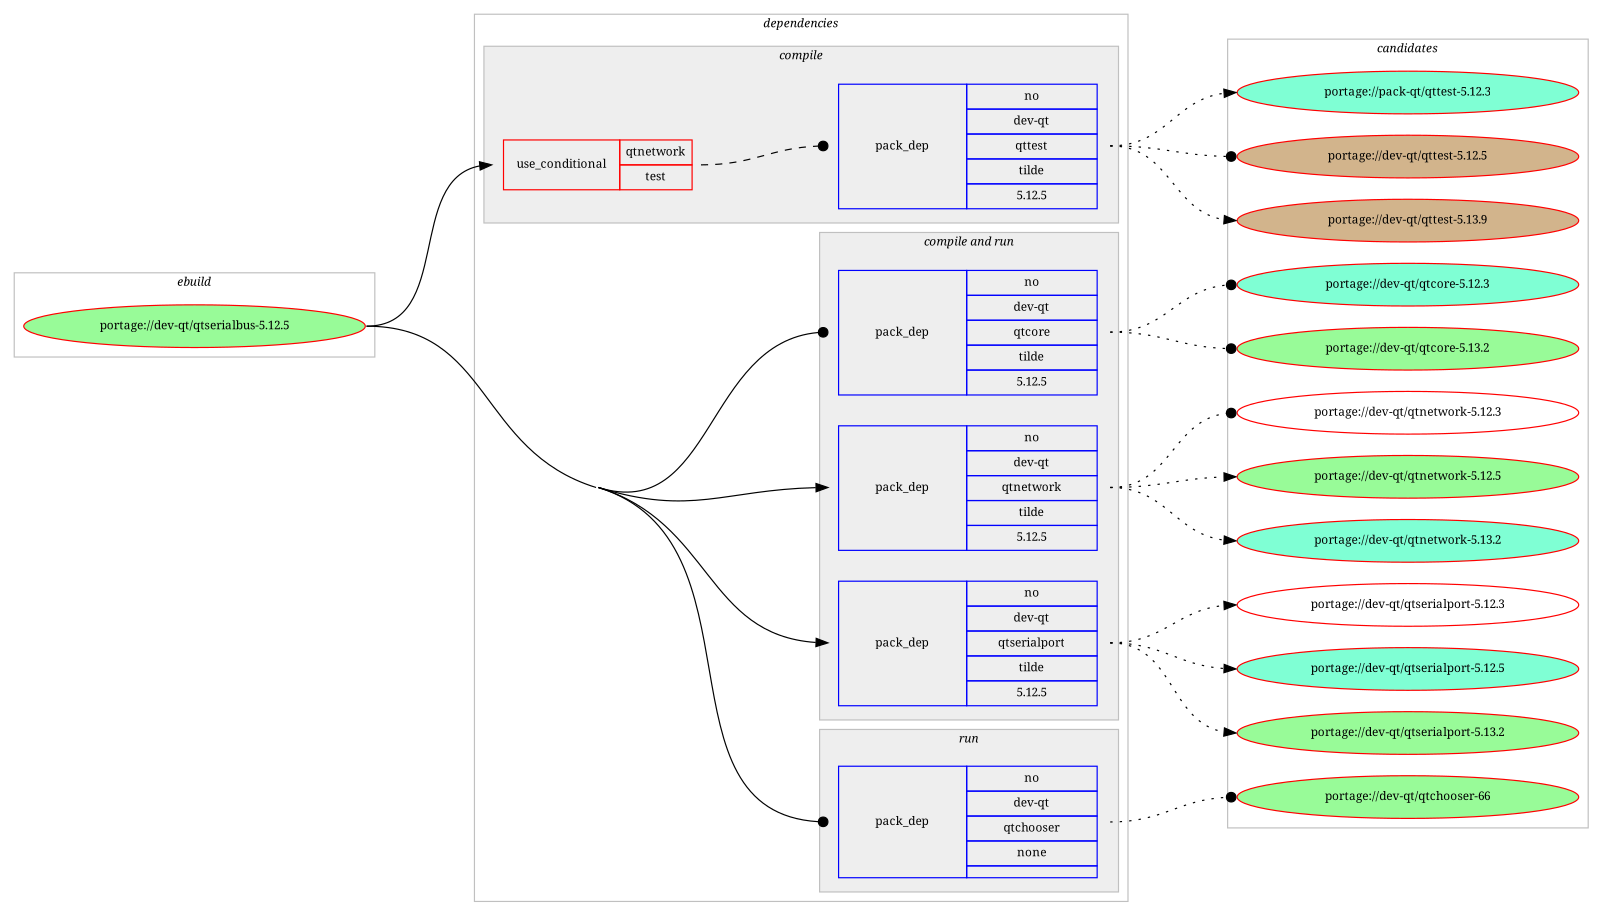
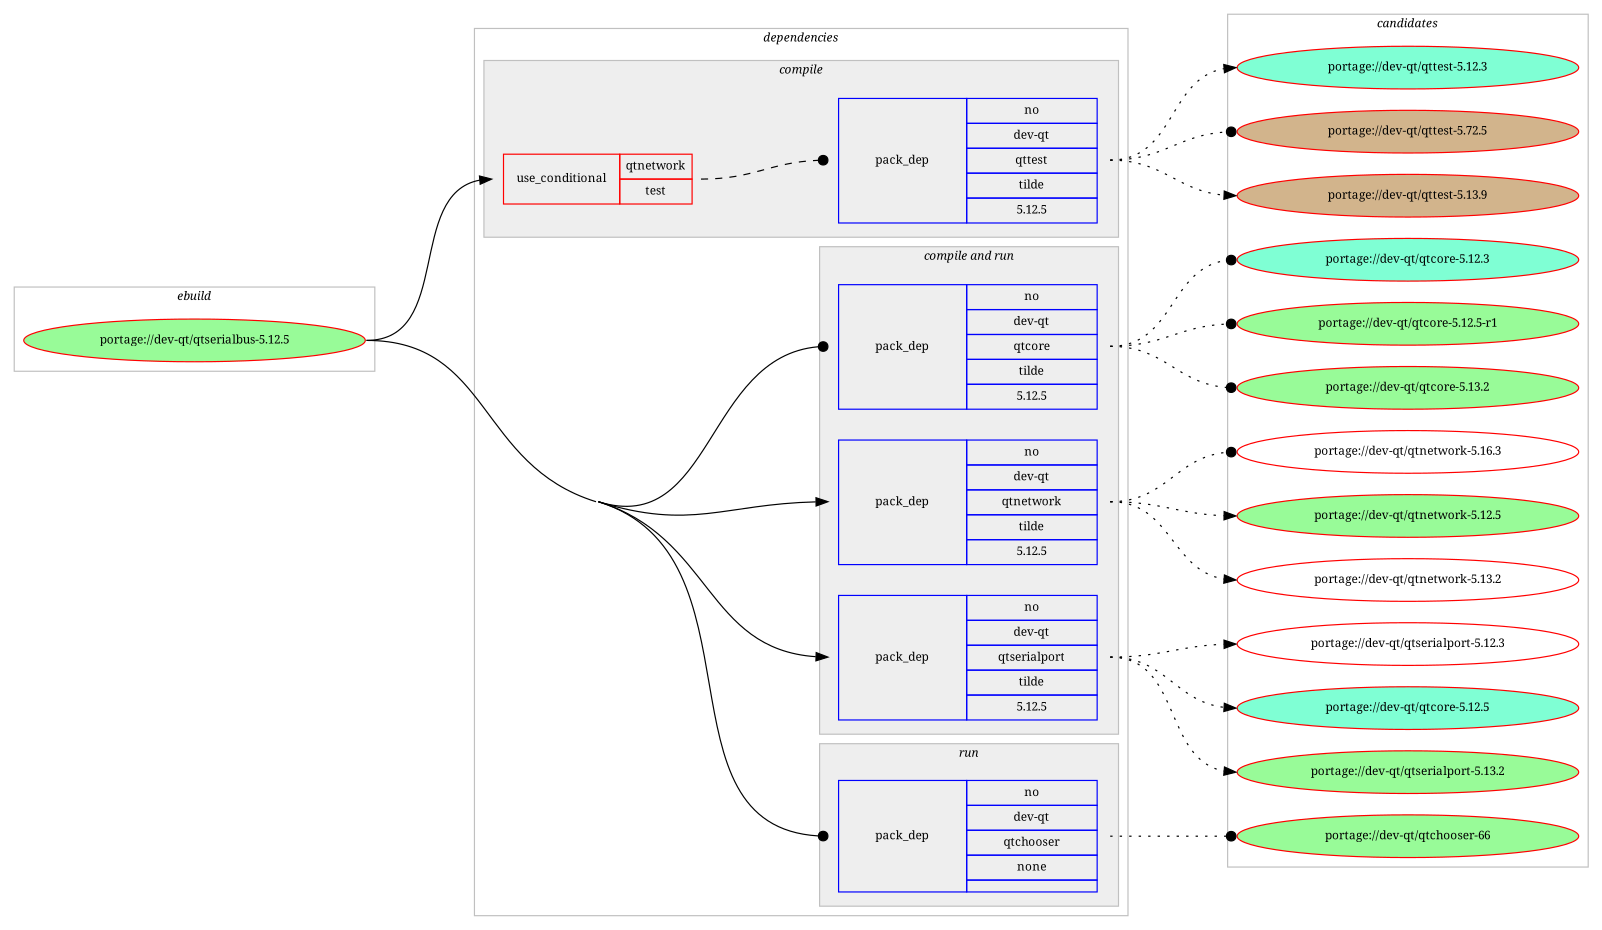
node "portage://pack-qt/qttest-5.12.3": label "portage://pack-qt/qttest-5.12.3" -> "portage://dev-qt/qttest-5.12.3"
node "portage://dev-qt/qttest-5.12.5": label "portage://dev-qt/qttest-5.12.5" -> "portage://dev-qt/qttest-5.72.5"
node "portage://dev-qt/qtcore-5.12.5-r1": added
node "portage://dev-qt/qtnetwork-5.12.3": label "portage://dev-qt/qtnetwork-5.12.3" -> "portage://dev-qt/qtnetwork-5.16.3"
node "portage://dev-qt/qtnetwork-5.13.2": fillcolor aquamarine -> white
node "portage://dev-qt/qtserialport-5.12.5": label "portage://dev-qt/qtserialport-5.12.5" -> "portage://dev-qt/qtcore-5.12.5"
